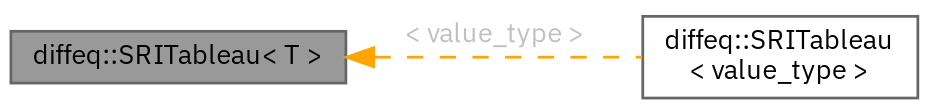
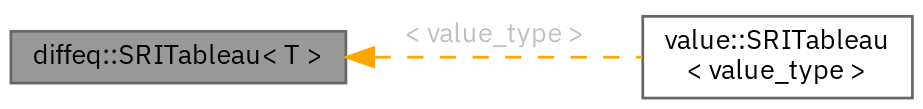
node "diffeq::SRITableau < value_type >": label "diffeq::SRITableau < value_type >" -> "value::SRITableau < value_type >"
